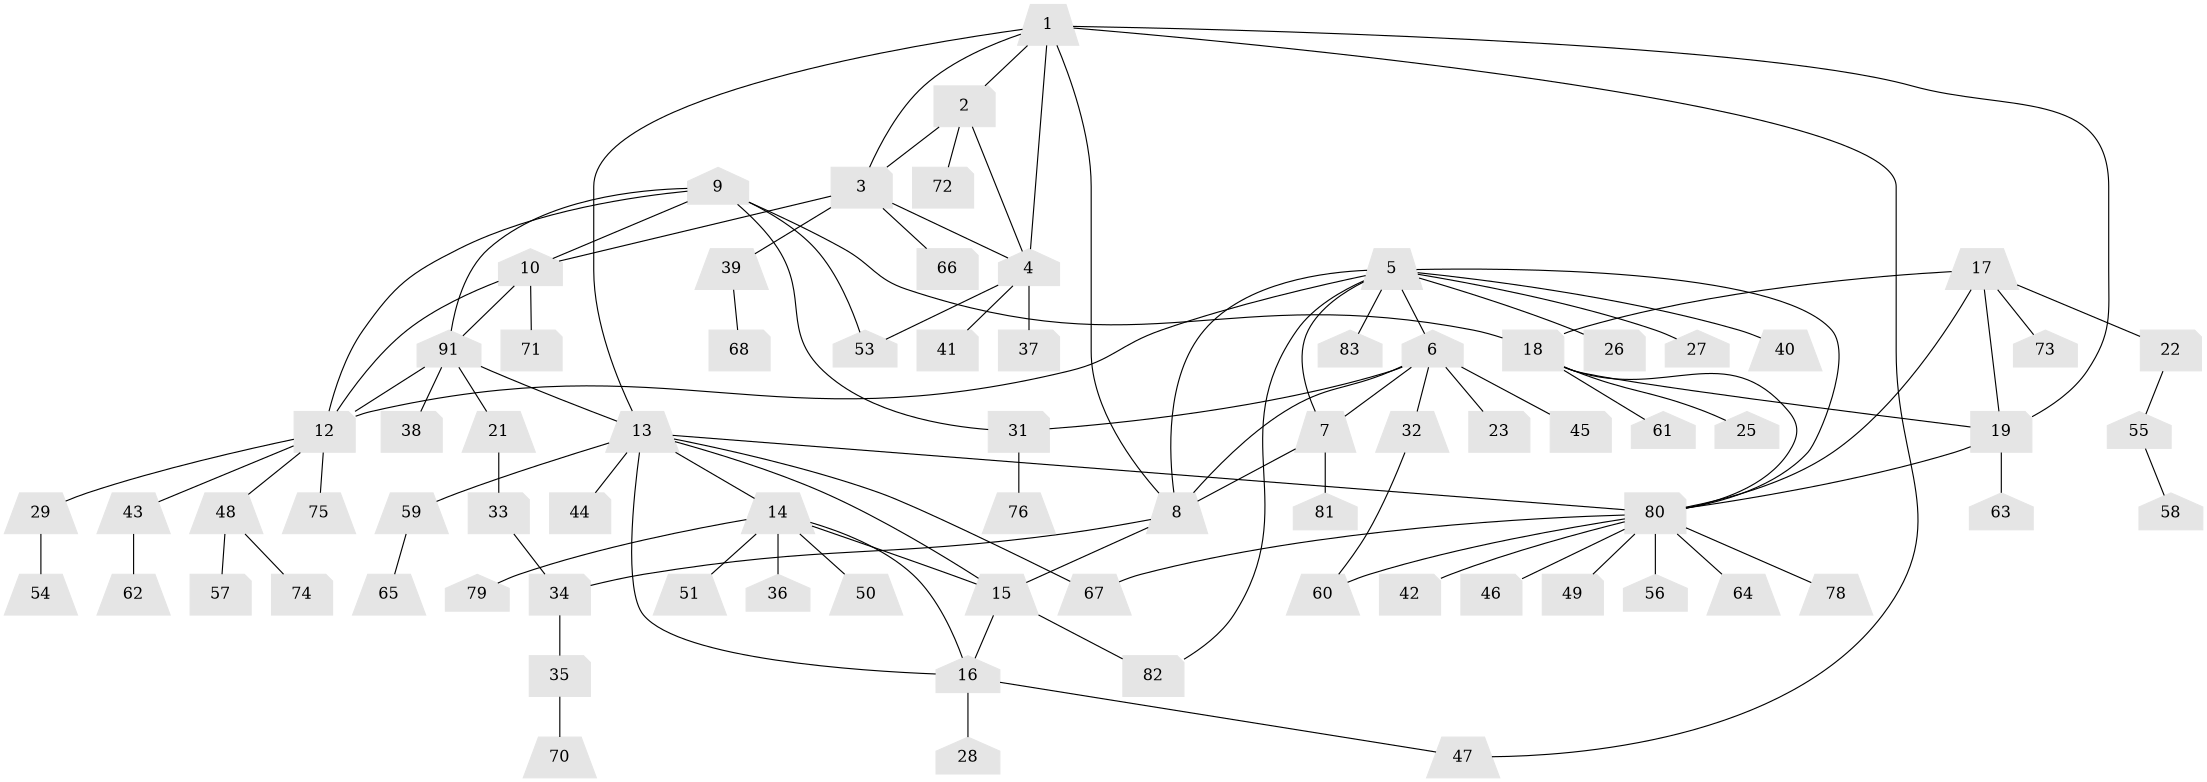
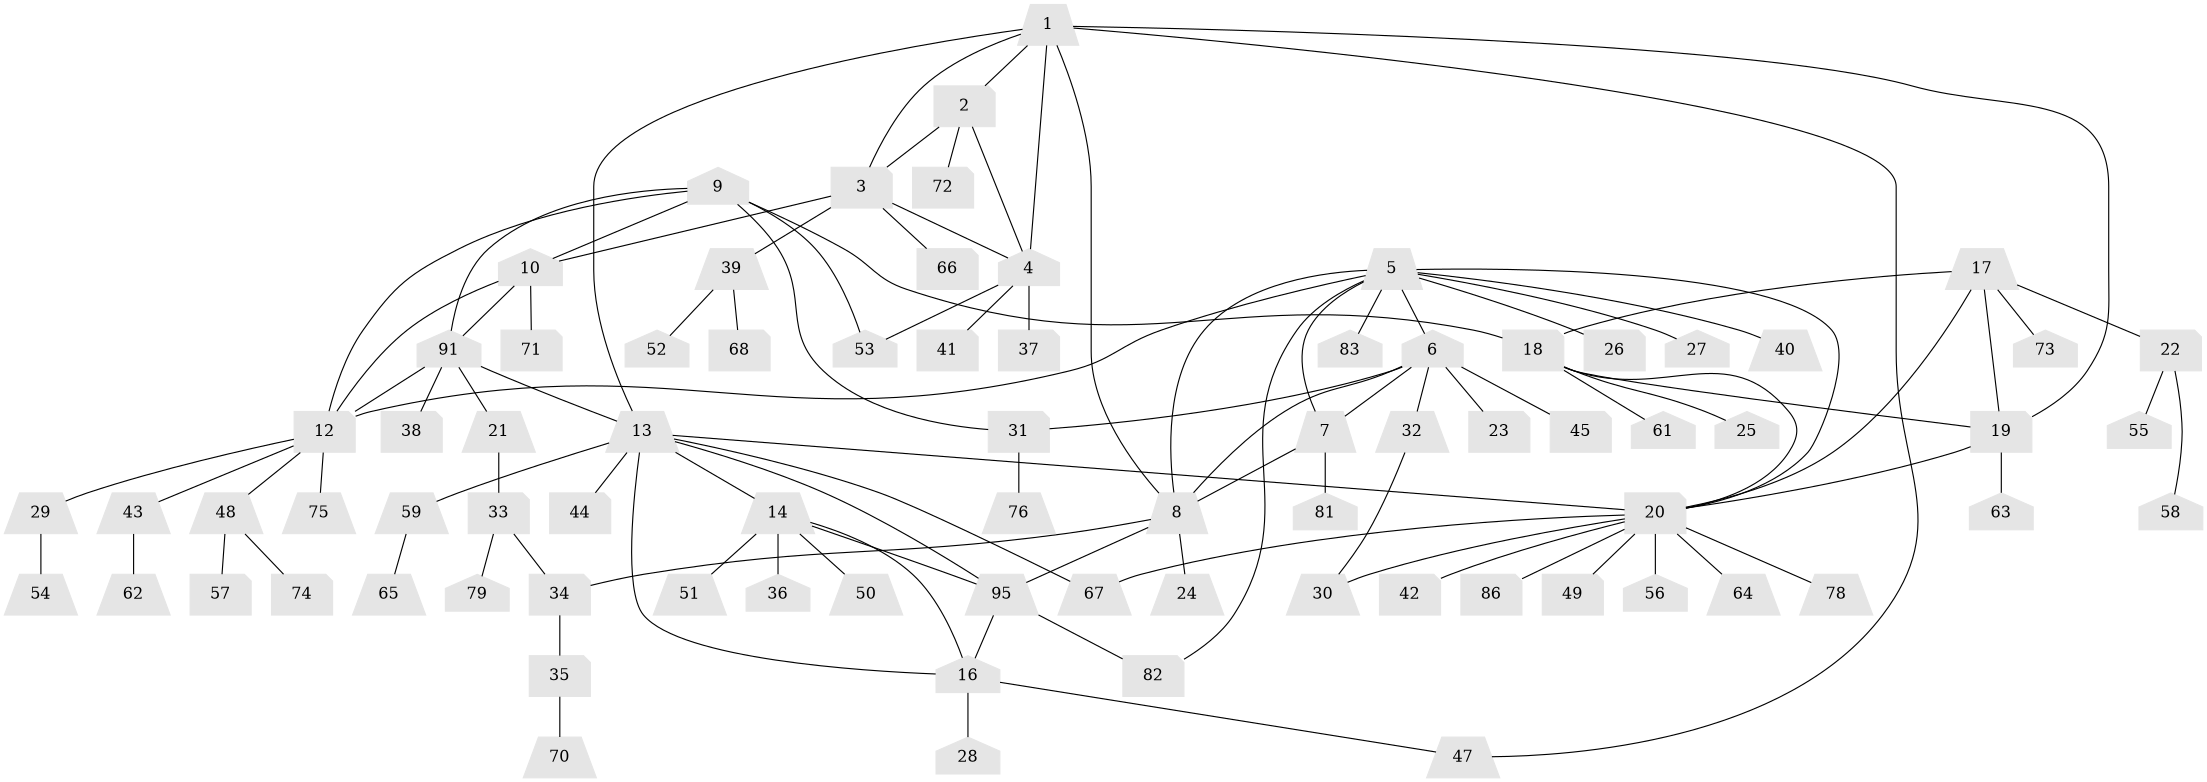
node "52": added
edge "55" -- "58": now "22" -- "58"
node "80": label "80" -> "20"
edge "14" -- "79": now "33" -- "79"
node "15": label "15" -> "95"
node "24": added
node "60": label "60" -> "30"
node "46": label "46" -> "86"
